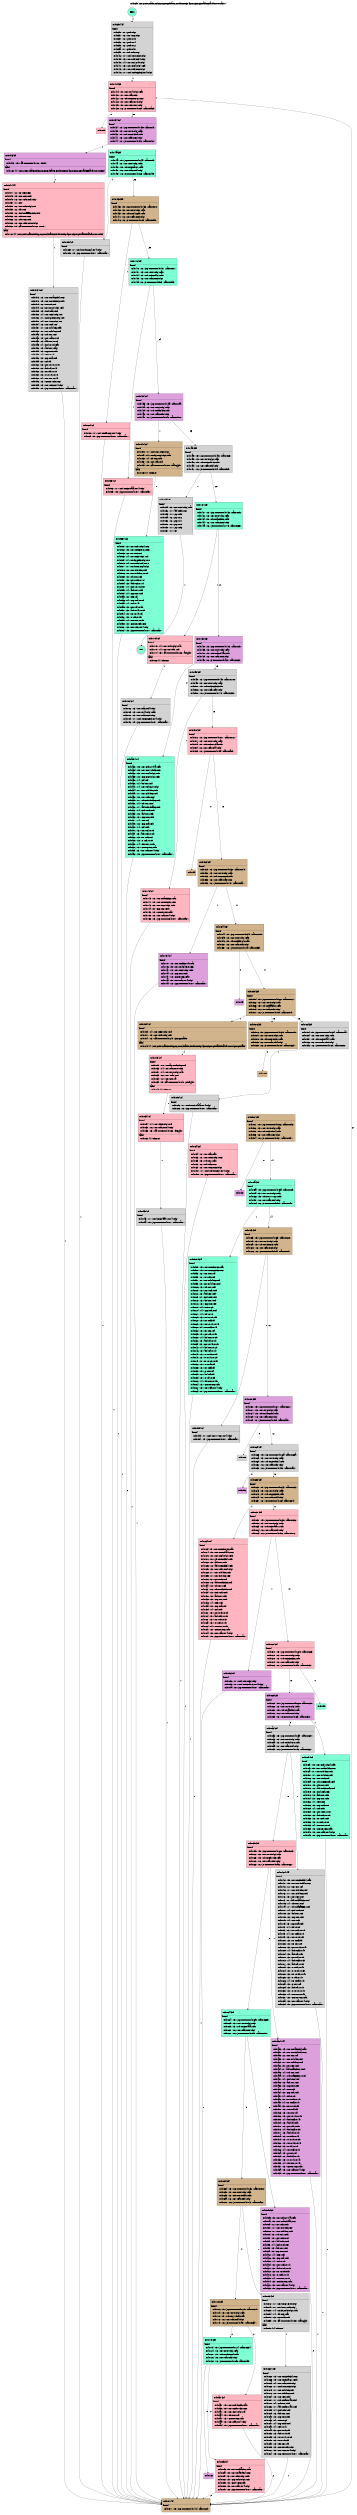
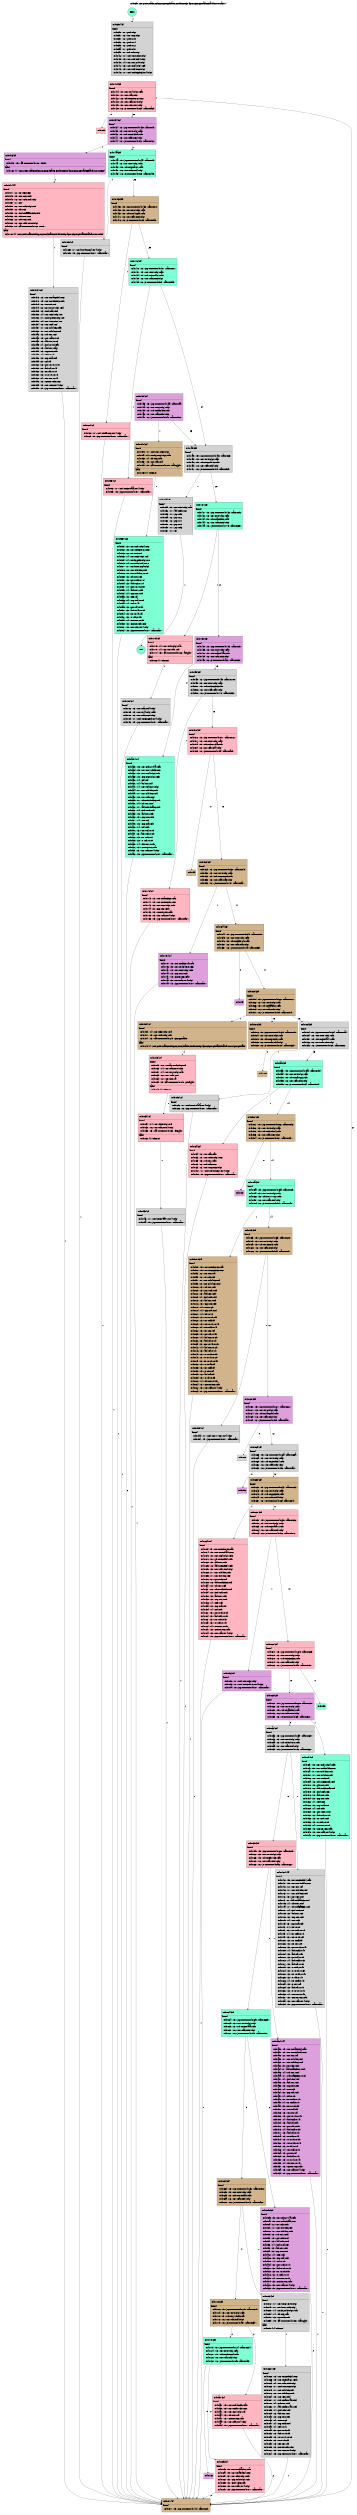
edge "0x4013f0 [45]" -> "0x40141d [23]": removed, label "1"
edge "0x401434 [22]" -> "0x40144a [25]": added, label "27"
edge "0x40147c [25]" -> "0x401495 [25]": now "0x40147c [25]" -> "0x4014ae [25]"
node "0x4015a8 [25]": added
node "0x401be9 [134]": fillcolor aquamarine -> tan
